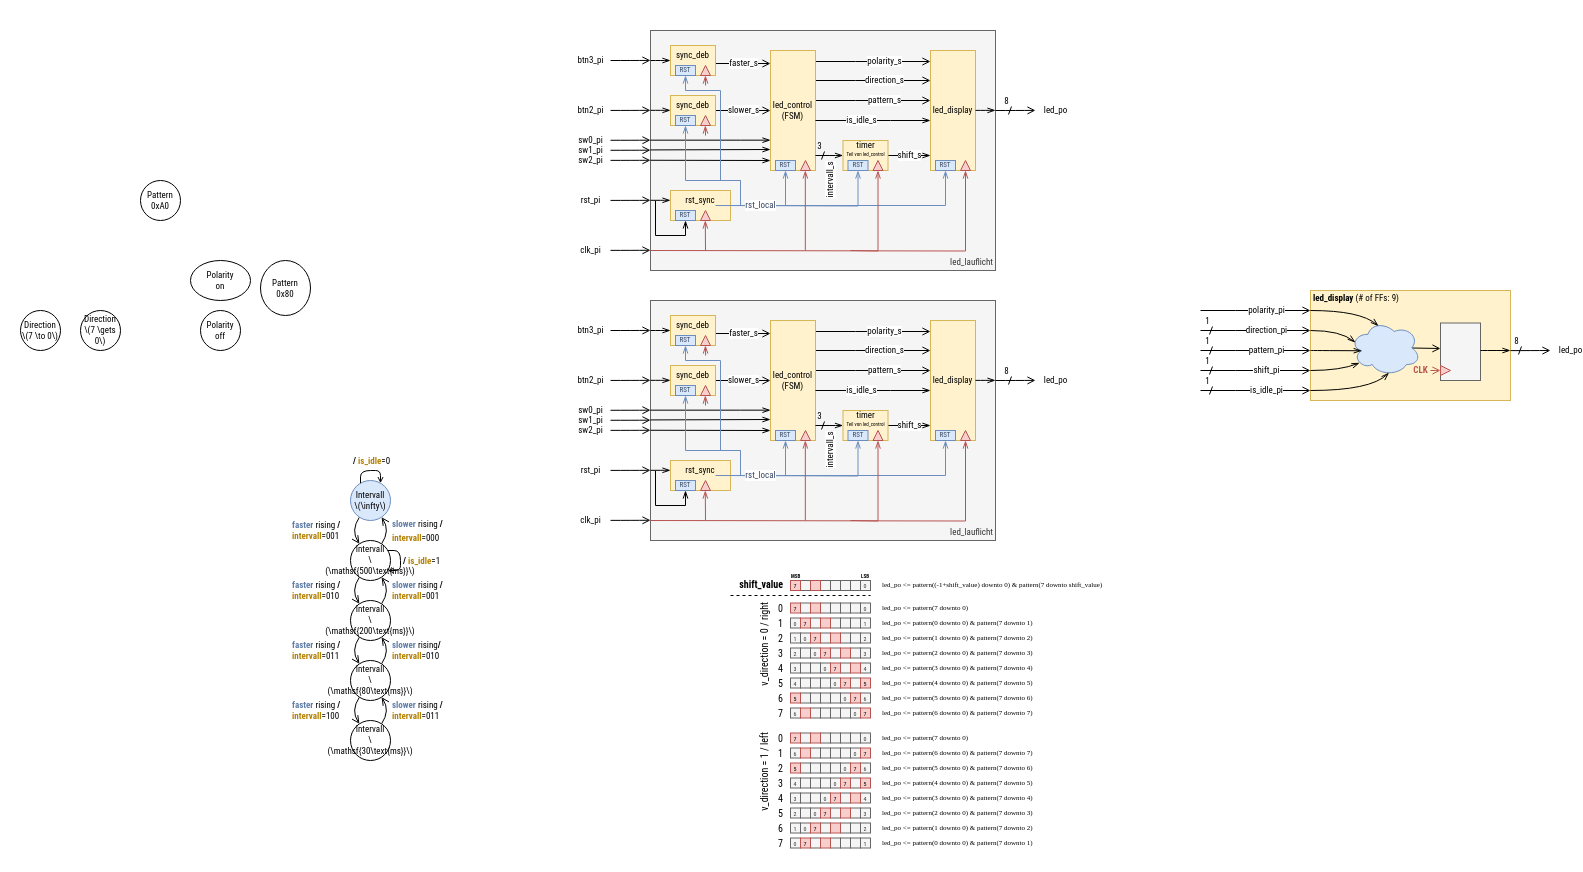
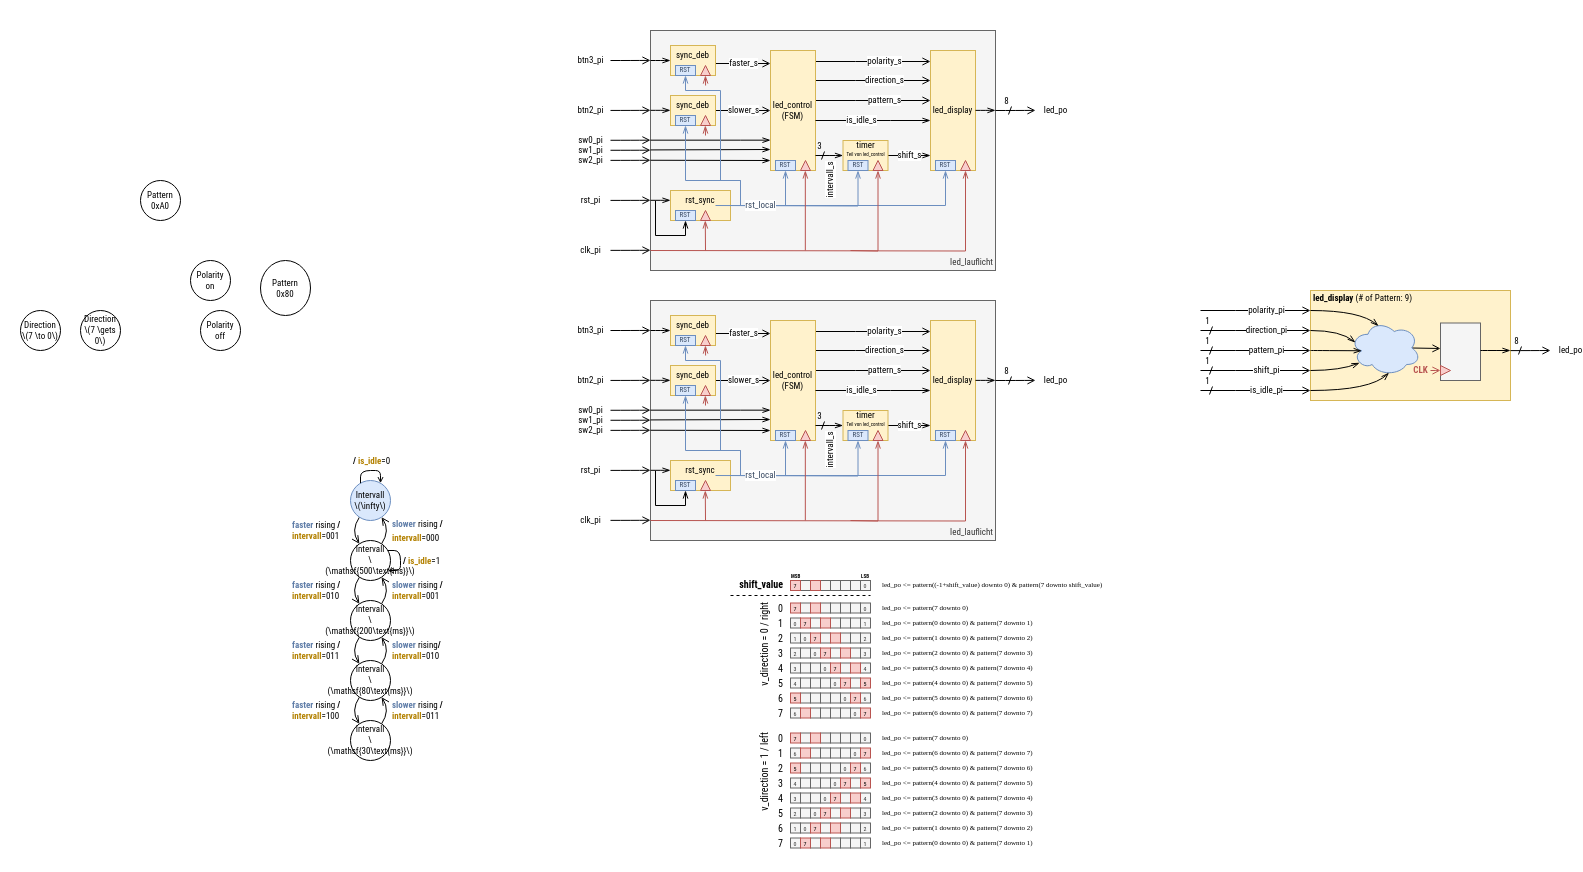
node "Polarity on": size 60x40 -> 40x40
node "led_display (# of FFs: 9)": label "led_display (# of FFs: 9)" -> "led_display (# of Pattern: 9)"
